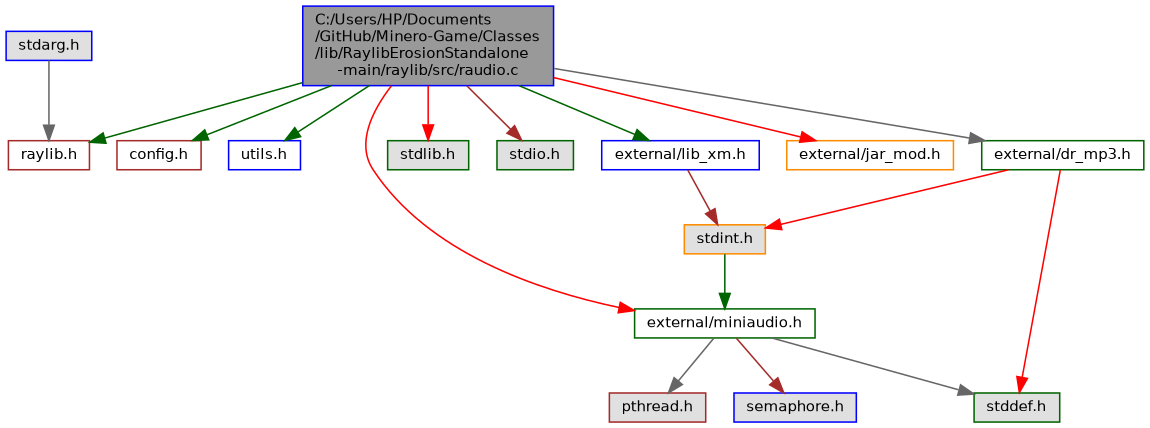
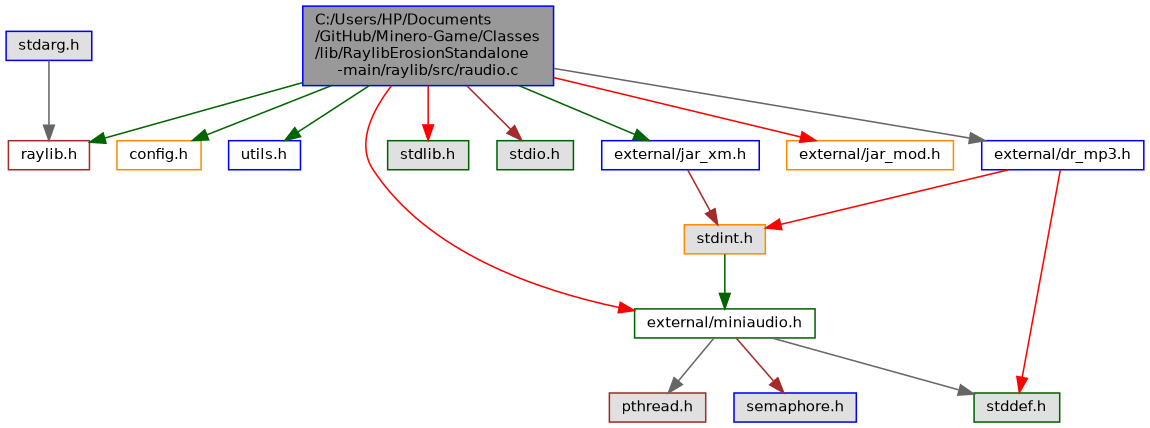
node "config.h": color brown -> darkorange
node "external/lib_xm.h": label "external/lib_xm.h" -> "external/jar_xm.h"
node "external/dr_mp3.h": color darkgreen -> blue
